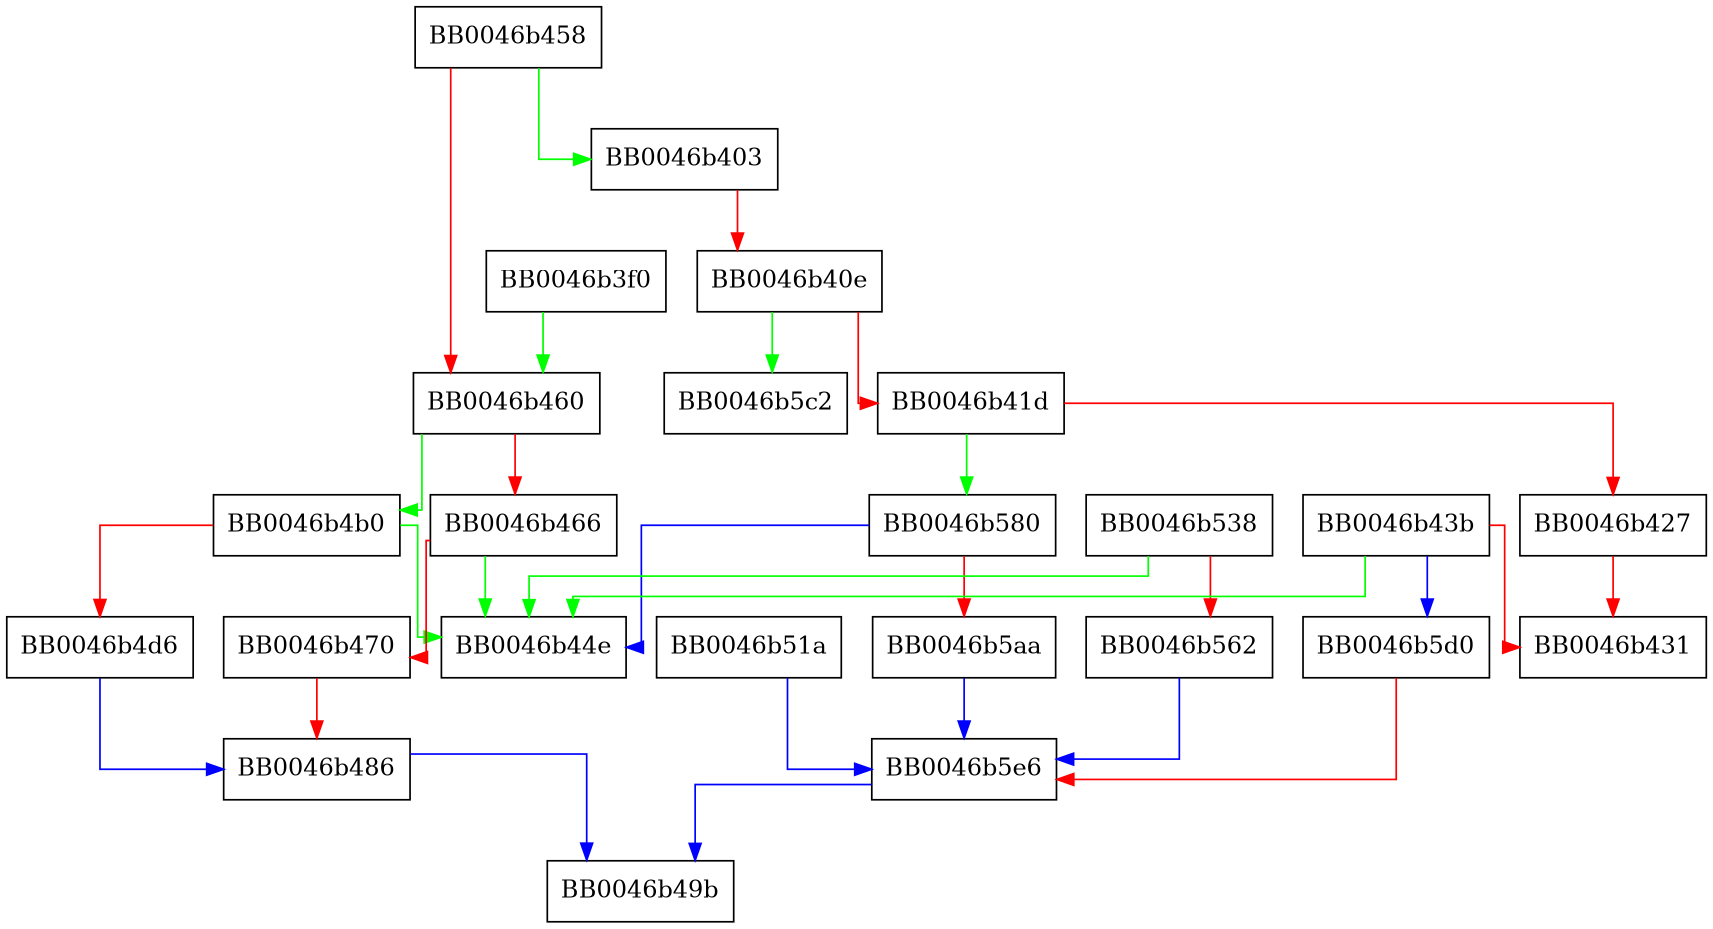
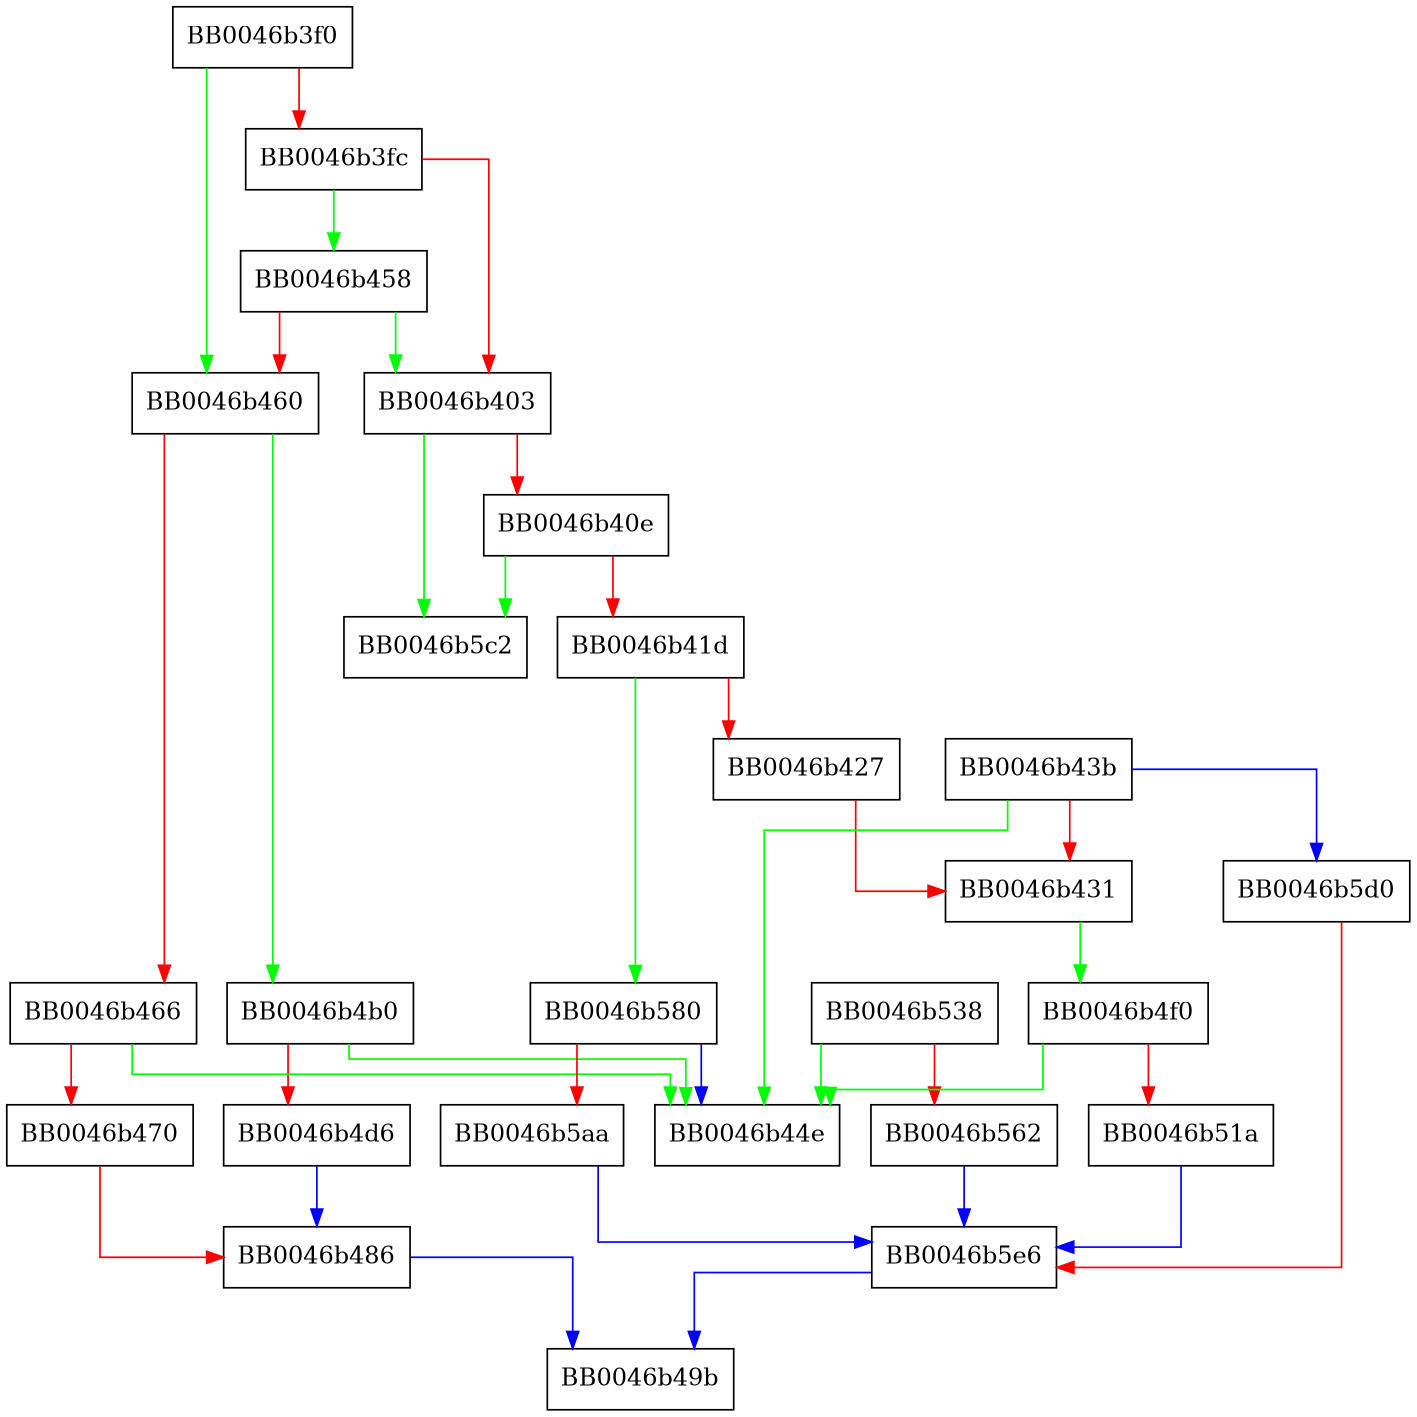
node "BB0046b3fc": added
edge "BB0046b403" -> "BB0046b5c2": added
node "BB0046b4f0": added
